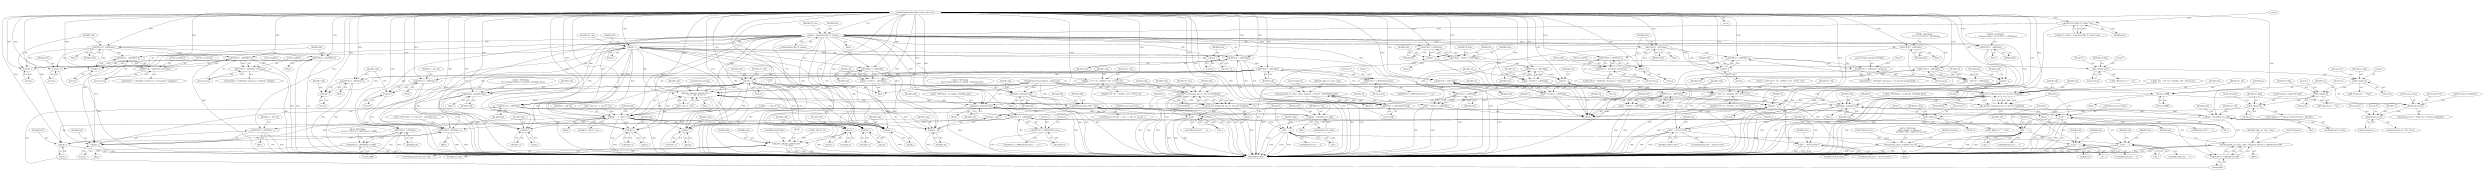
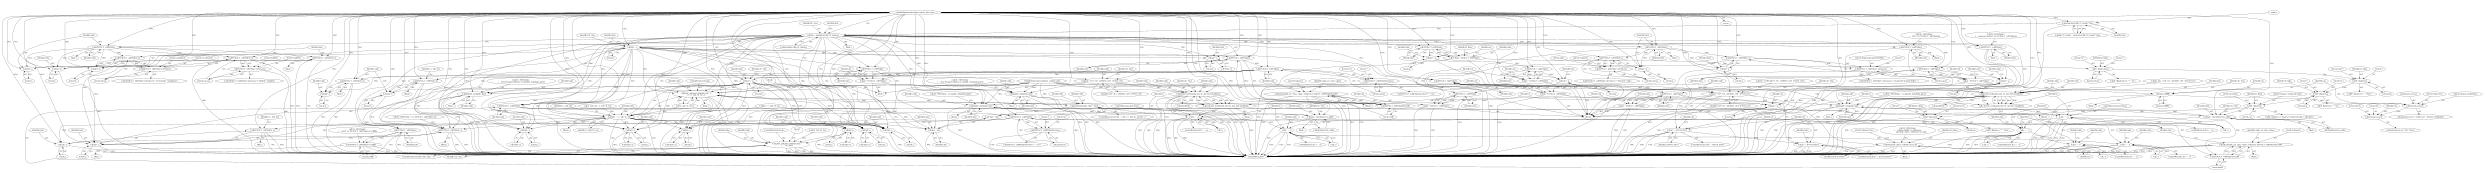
edge "(MethodParameterIn,register const u_char *tptr)" -> "(Call,tptr + idx)": removed, label "DDG:"
edge "(Call,ft_flags&0x2)" -> "(Literal,0x2)": now "(Call,ft_flags&0x2)" -> "(Call,tptr+=sizeof(struct in6_addr))"
node "(Literal,0x40000000)": removed
